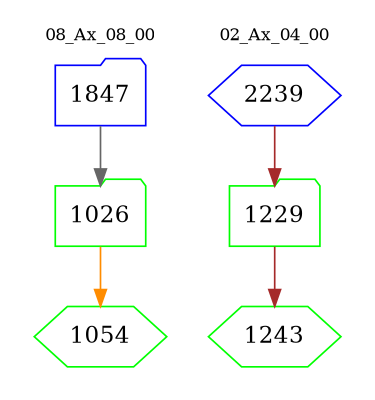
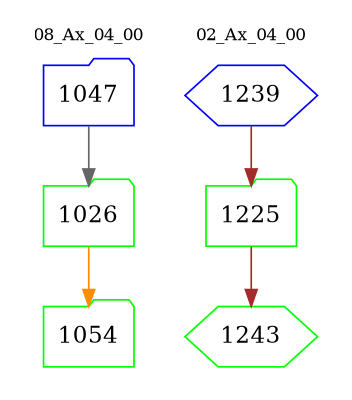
cluster "08_Ax_08_00": label "08_Ax_08_00" -> "08_Ax_04_00"
node "1847": label "1847" -> "1047"
node "2239": label "2239" -> "1239"
node "1229": label "1229" -> "1225"
node "1054": shape hexagon -> folder
